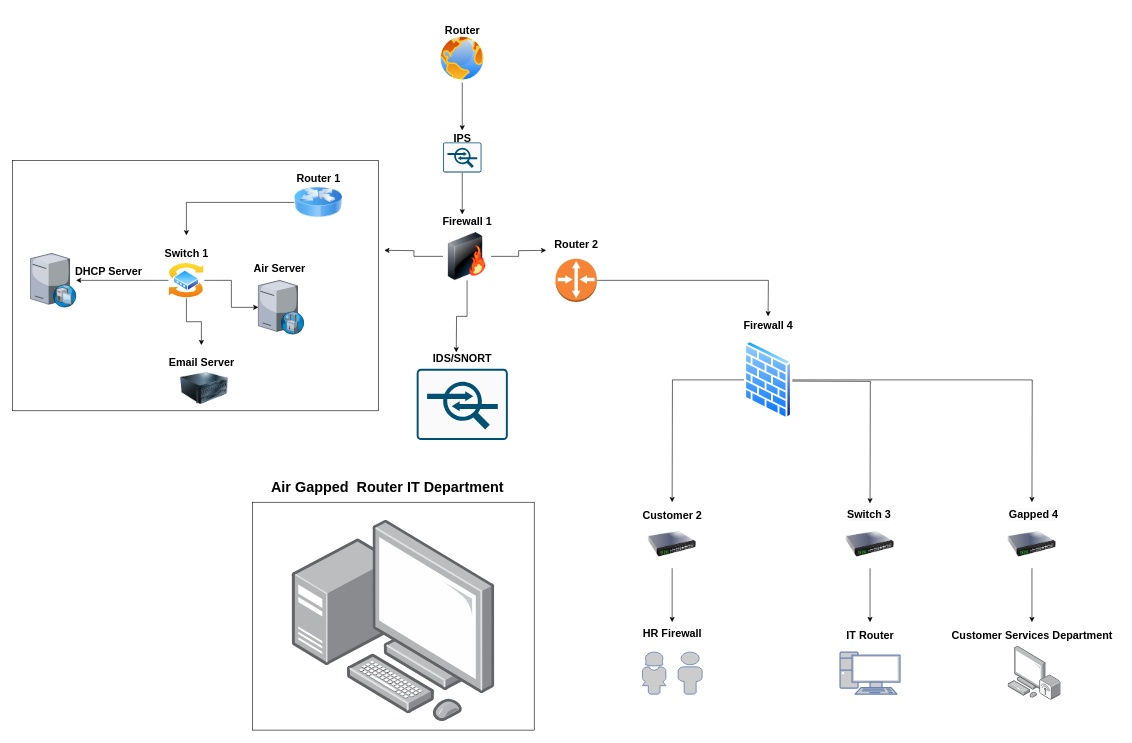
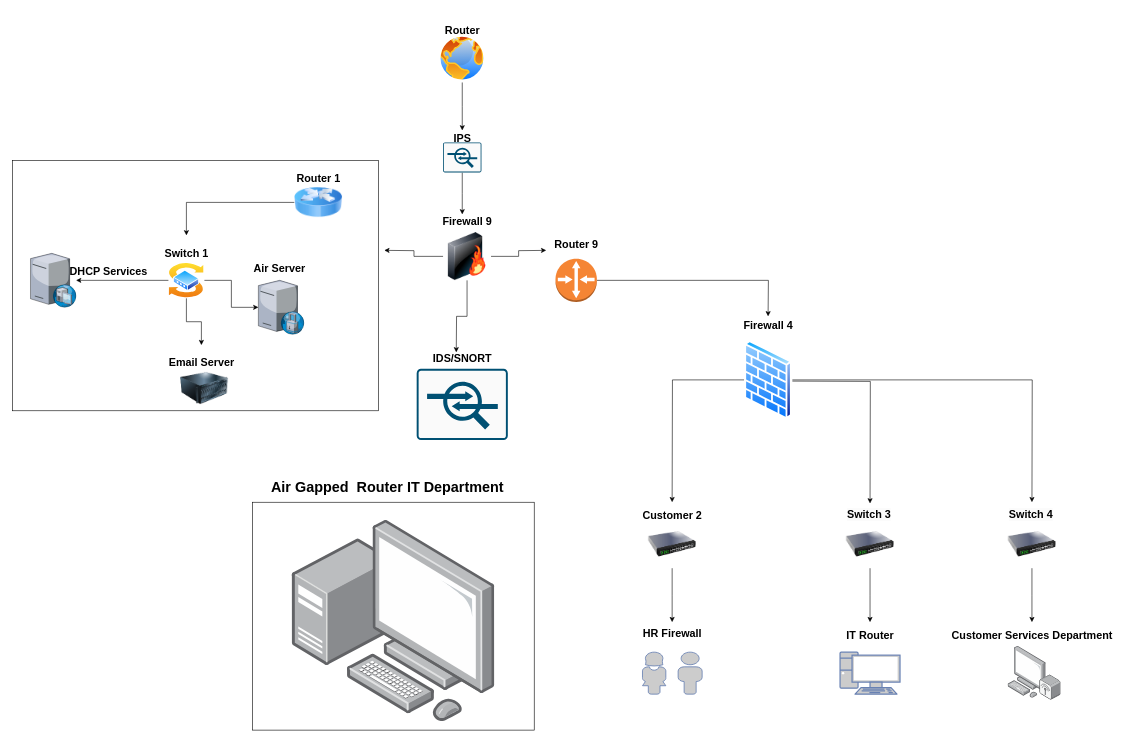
node "Firewall 1": label "Firewall 1" -> "Firewall 9"
node "Router 2": label "Router 2" -> "Router 9"
node "DHCP Server": label "DHCP Server" -> "DHCP Services"
node "Gapped 4": label "Gapped 4" -> "Switch 4"
